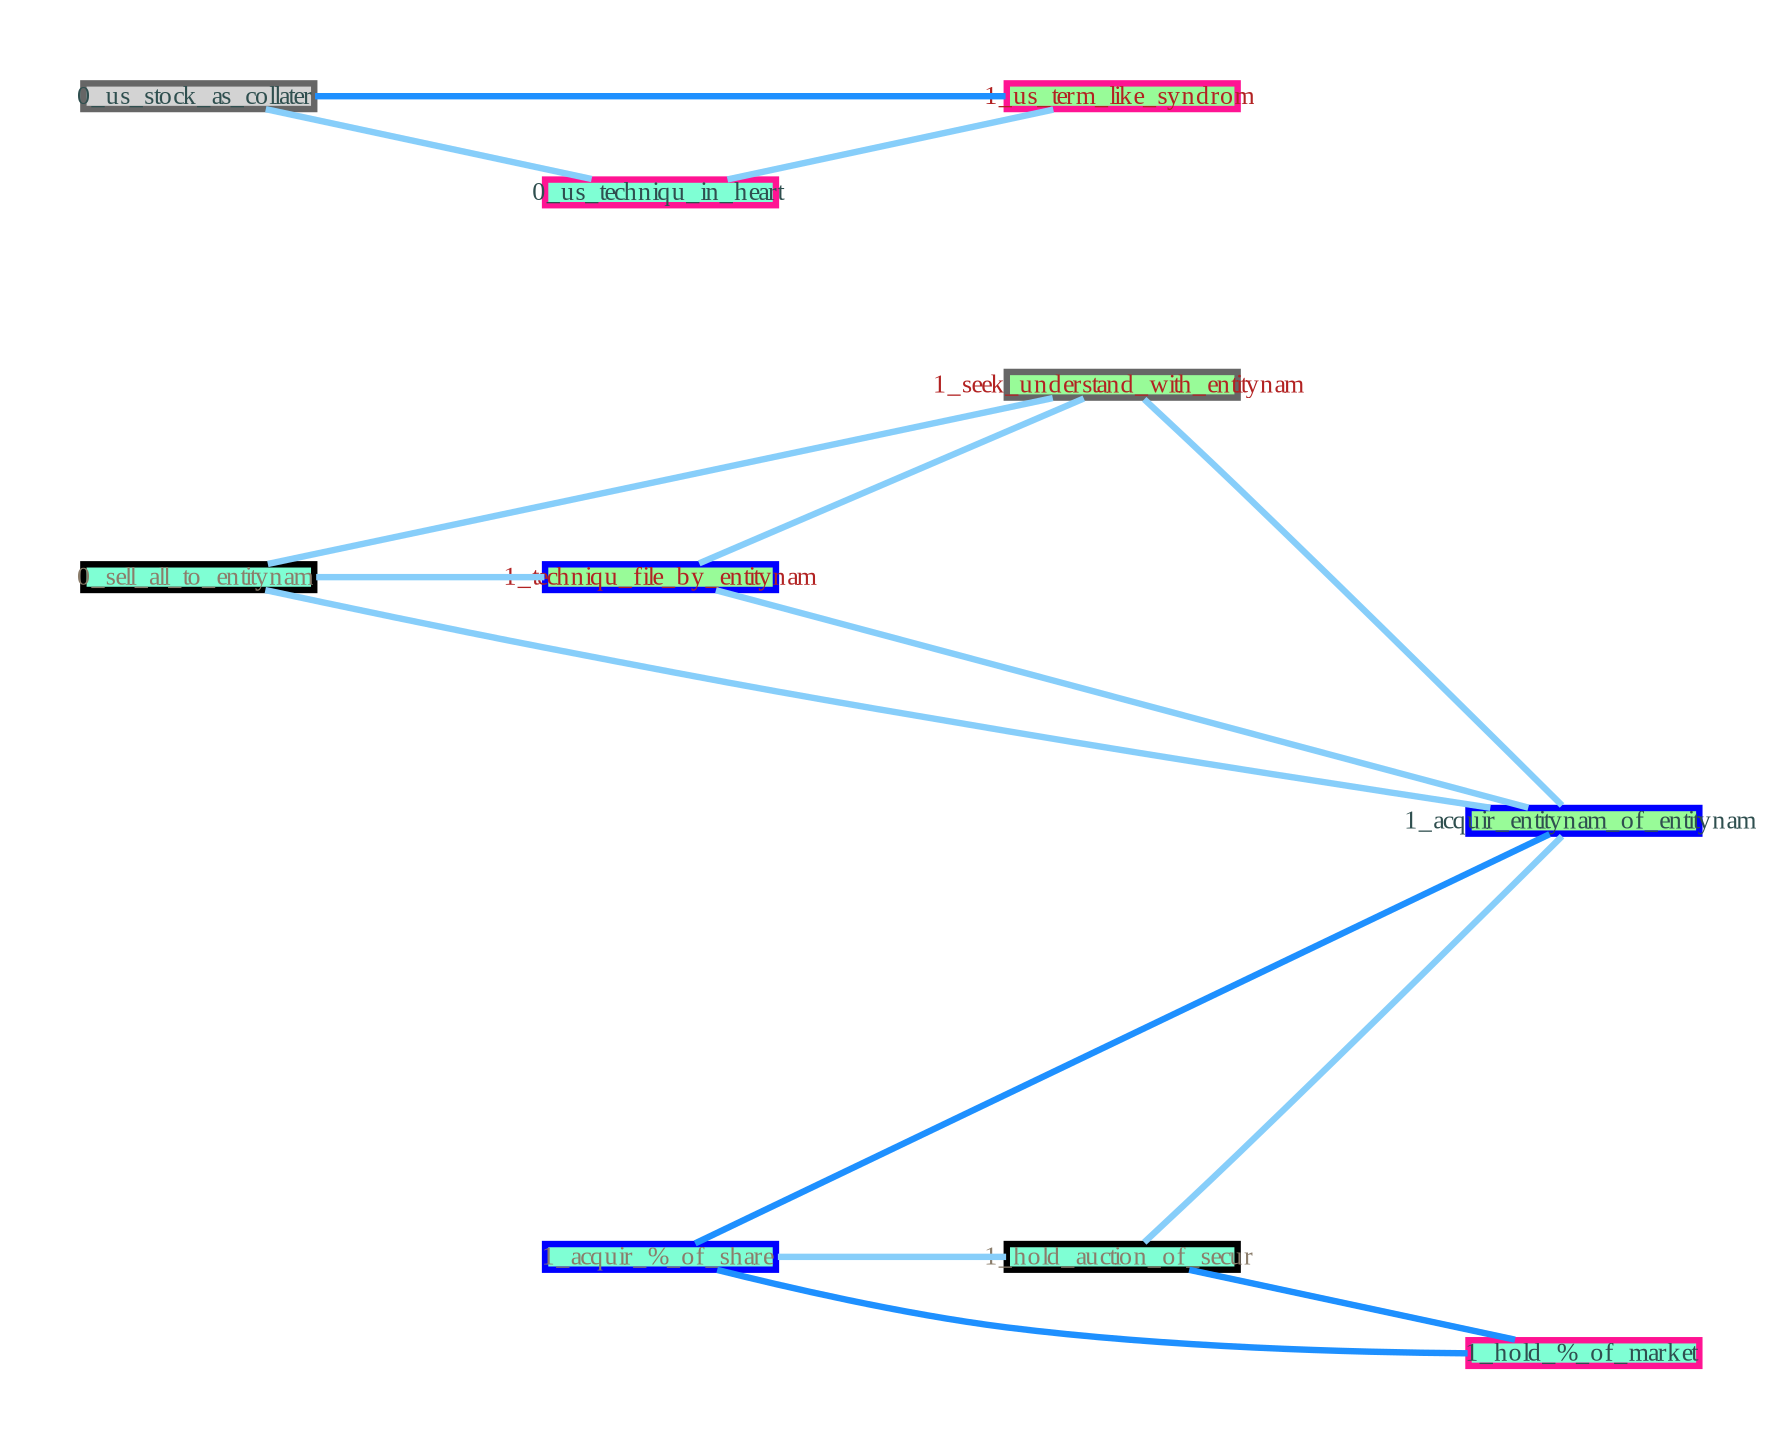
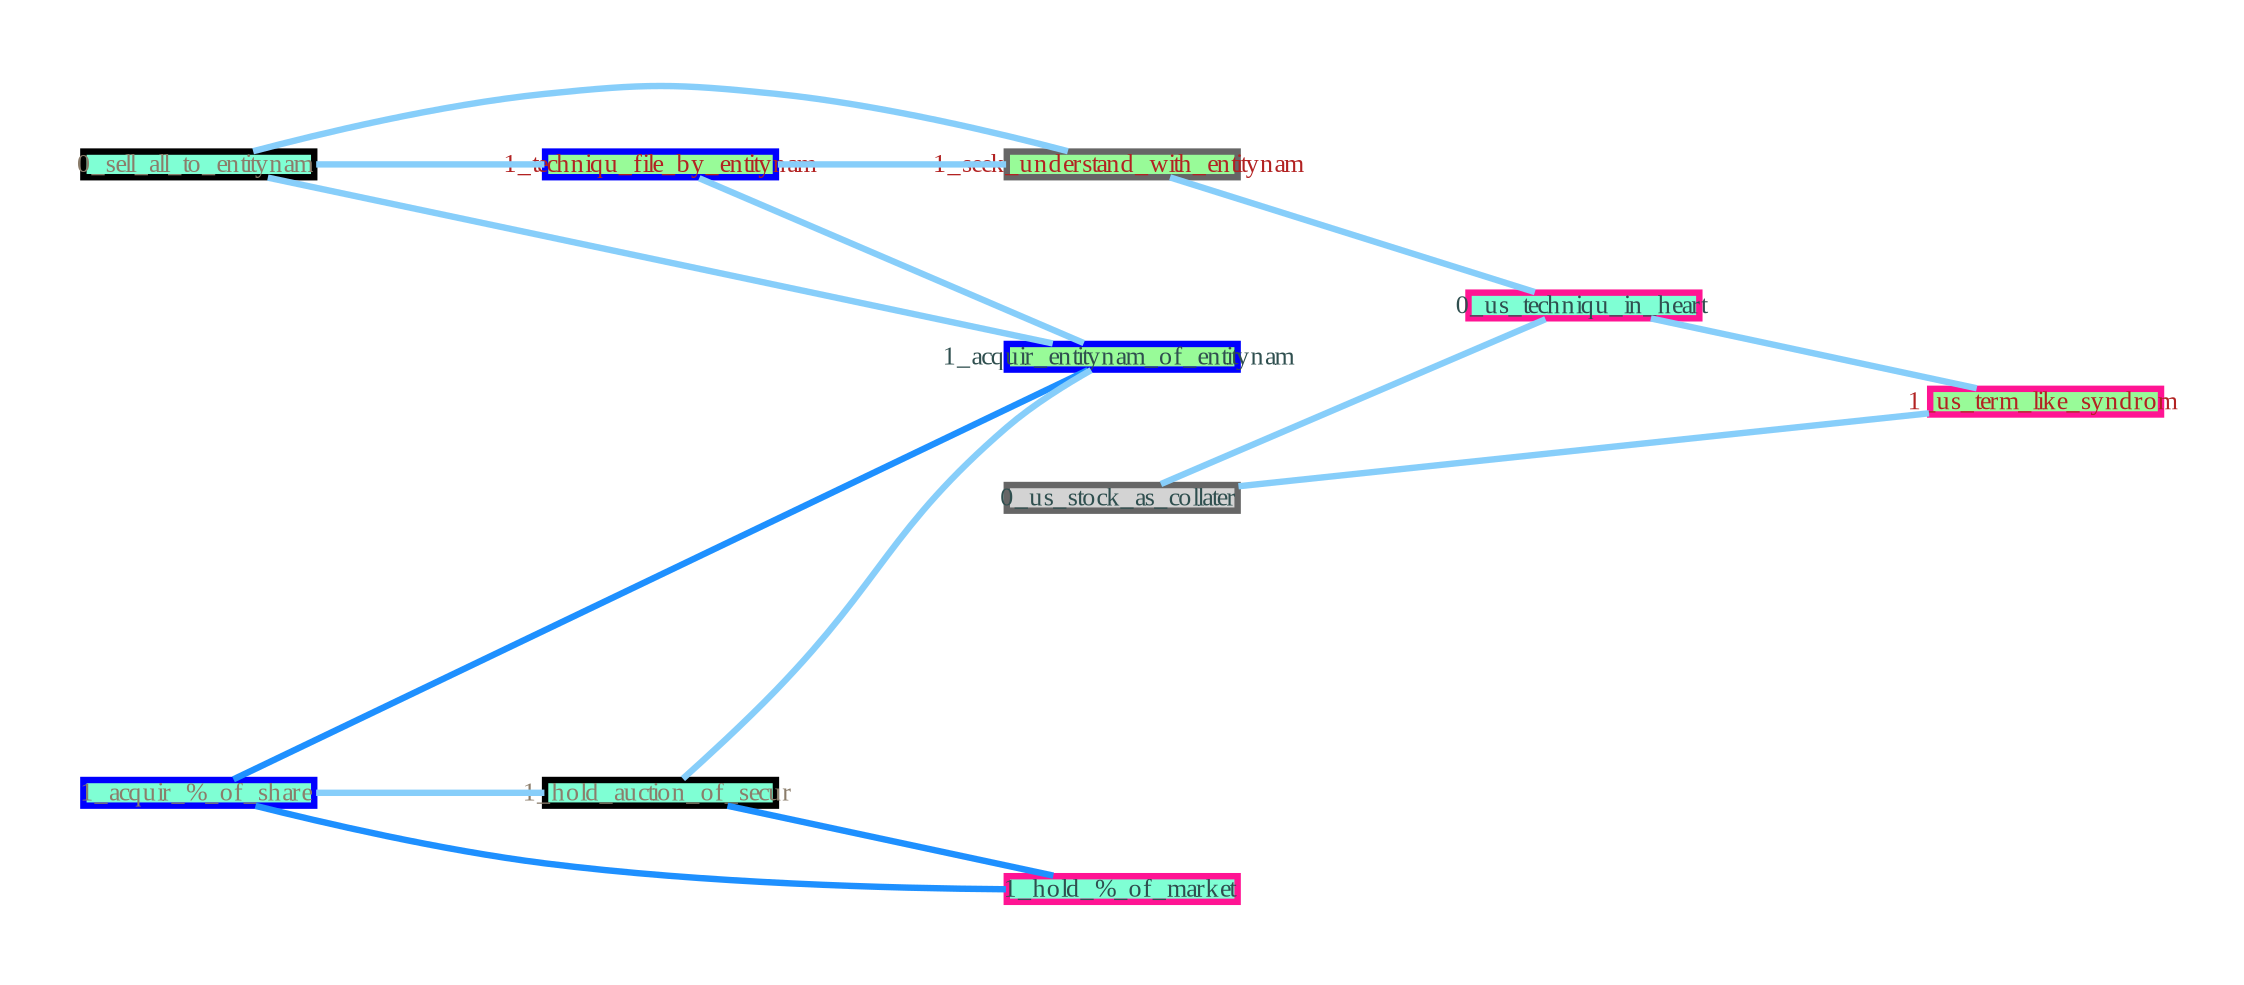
edge "0_us_stock_as_collater" -- "1_us_term_like_syndrom": color #1e90ff -> #87cefa
edge "1_seek_understand_with_entitynam" -- "1_acquir_entitynam_of_entitynam": now "1_seek_understand_with_entitynam" -- "0_us_techniqu_in_heart"
